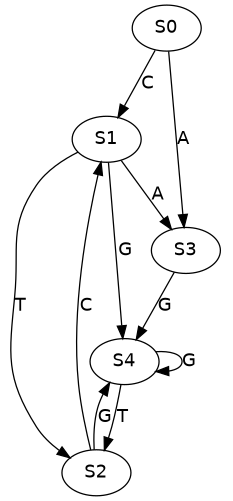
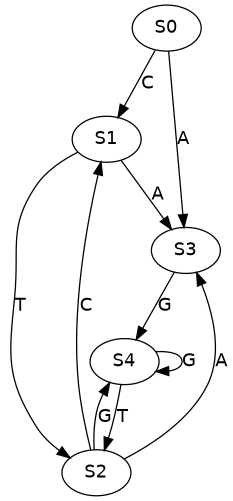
edge "S1" -> "S4": removed, label "G"
edge "S2" -> "S3": added, label "A"
